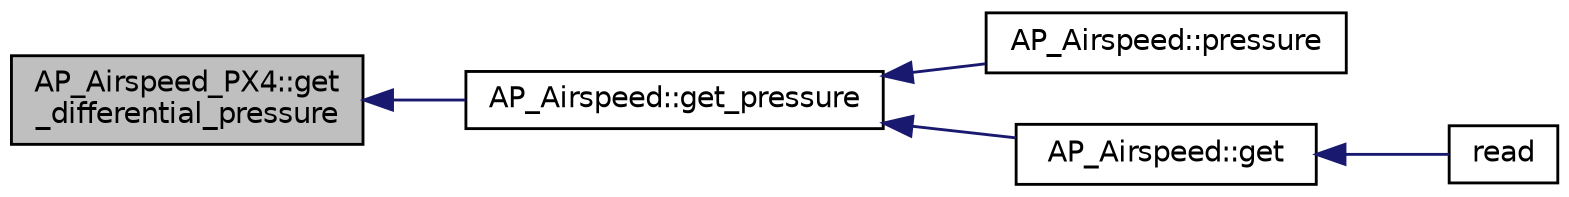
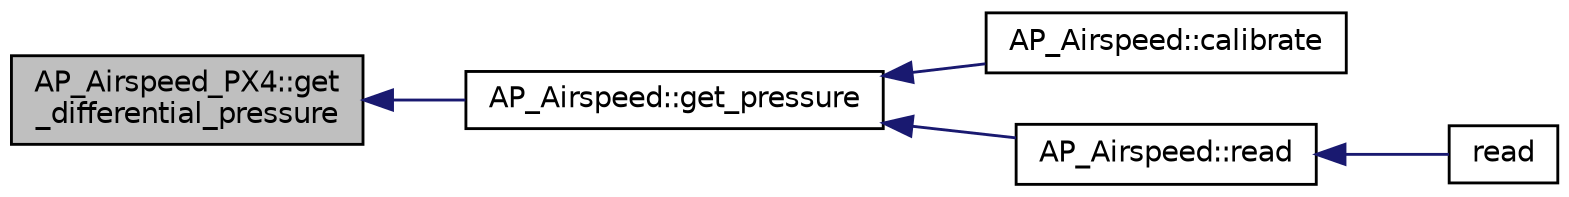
node "AP_Airspeed::pressure": label "AP_Airspeed::pressure" -> "AP_Airspeed::calibrate"
node "AP_Airspeed::get": label "AP_Airspeed::get" -> "AP_Airspeed::read"
